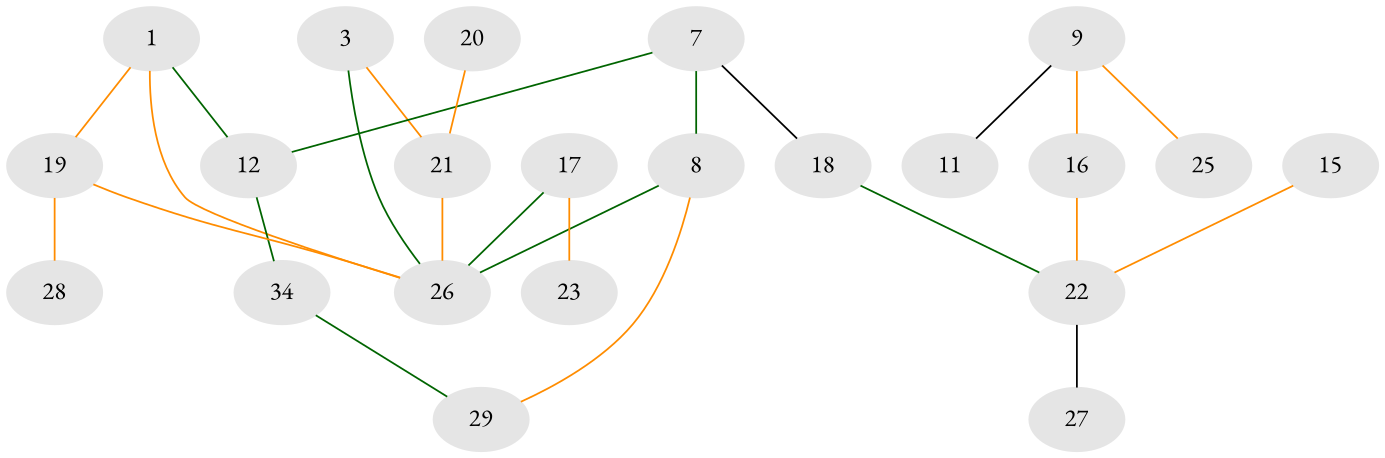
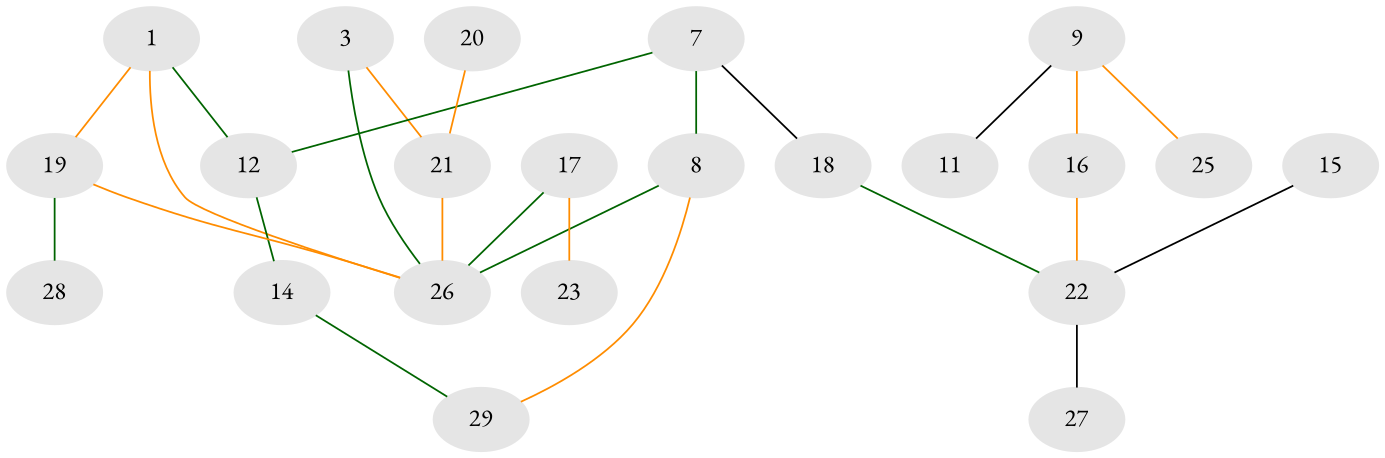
edge "19" -- "28": color darkorange -> darkgreen
edge "15" -- "22": color darkorange -> black
node "34": label "34" -> "14"
